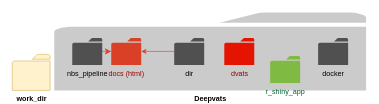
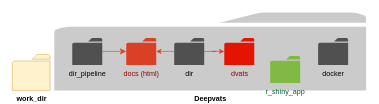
node "docs (html)": moved (126, 51) -> (141, 51)
edge "dir" -> "dvats": added
node "nbs_pipeline": label "nbs_pipeline" -> "dir_pipeline"
